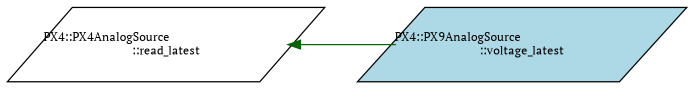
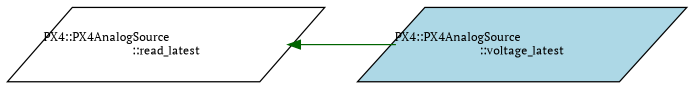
node "PX4::PX9AnalogSource ::voltage_latest": label "PX4::PX9AnalogSource ::voltage_latest" -> "PX4::PX4AnalogSource ::voltage_latest"
